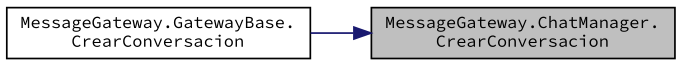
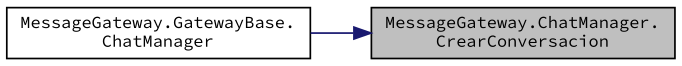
node "MessageGateway.GatewayBase. CrearConversacion": label "MessageGateway.GatewayBase. CrearConversacion" -> "MessageGateway.GatewayBase. ChatManager"
